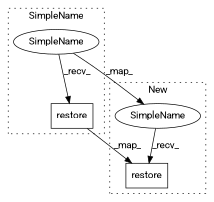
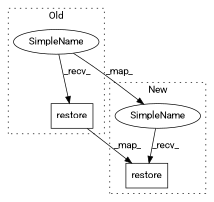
cluster "SimpleName": label "SimpleName" -> "Old"
